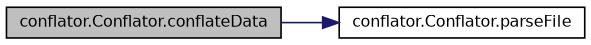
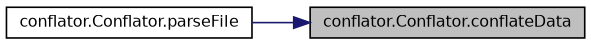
edge "conflator.Conflator.conflateData" -> "conflator.Conflator.parseFile": reversed
